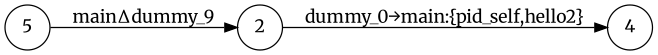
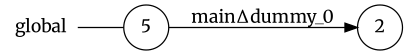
edge "5" -> "2": label "mainΔdummy_9" -> "mainΔdummy_0"
node "global": added
node "4": removed
